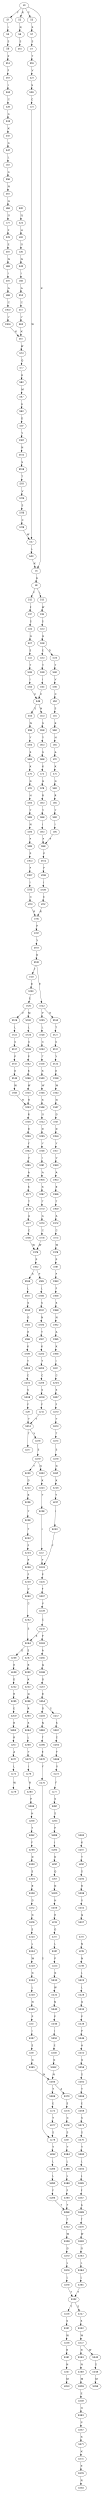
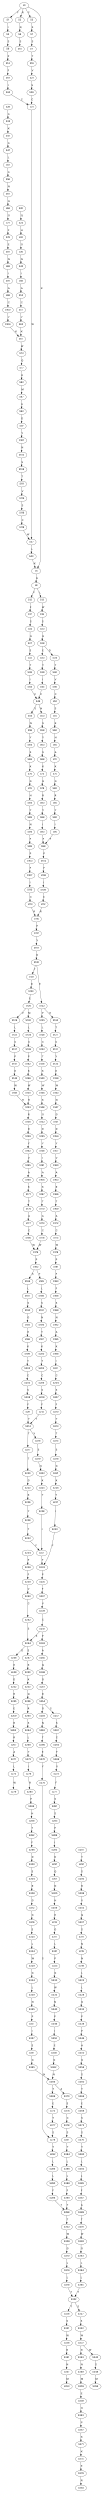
edge "S24" -> "S29": now "S24" -> "S31"
edge "S219" -> "S220": now "S217" -> "S220"
edge "S232" -> "S234": now "S232" -> "S231"
node "S283": removed
edge "S307" -> "S311": added, label "S"
